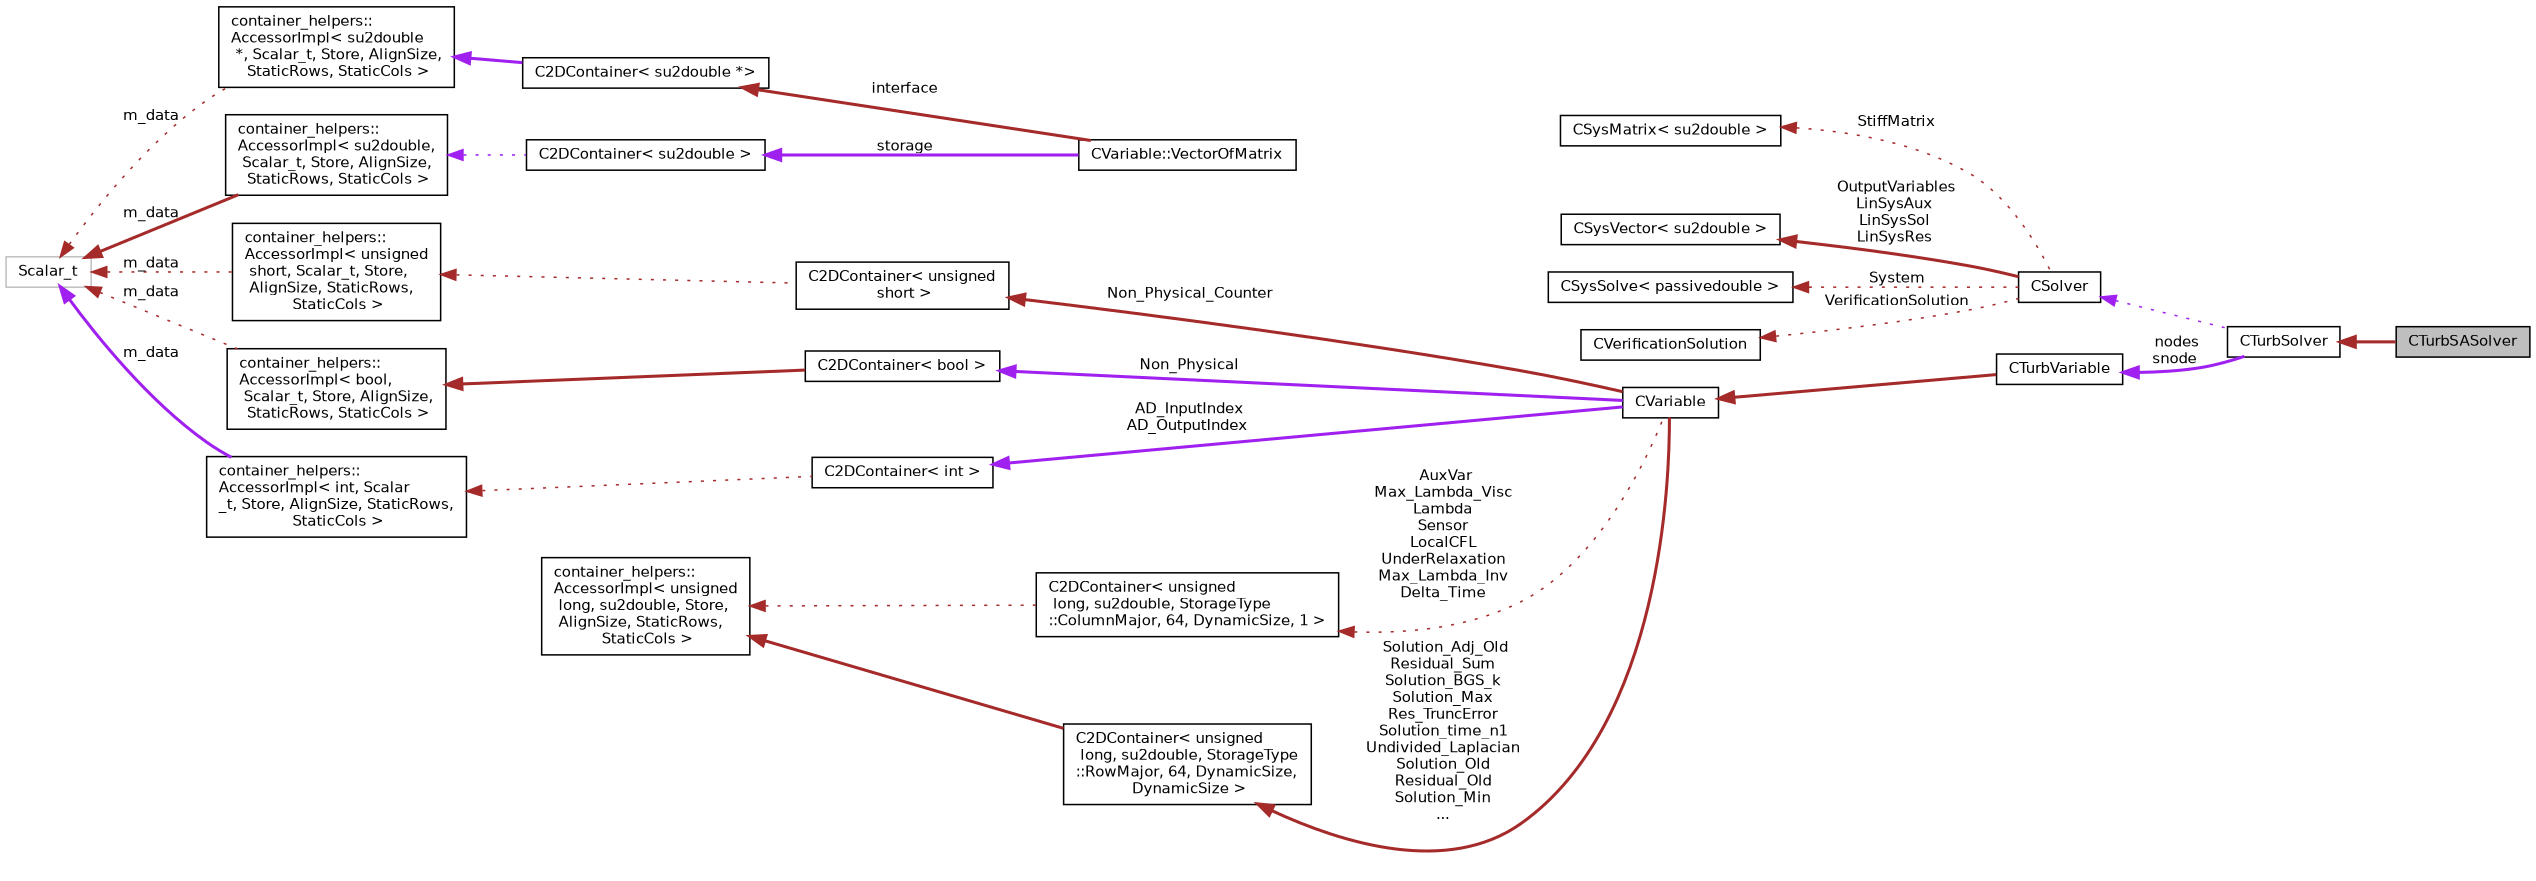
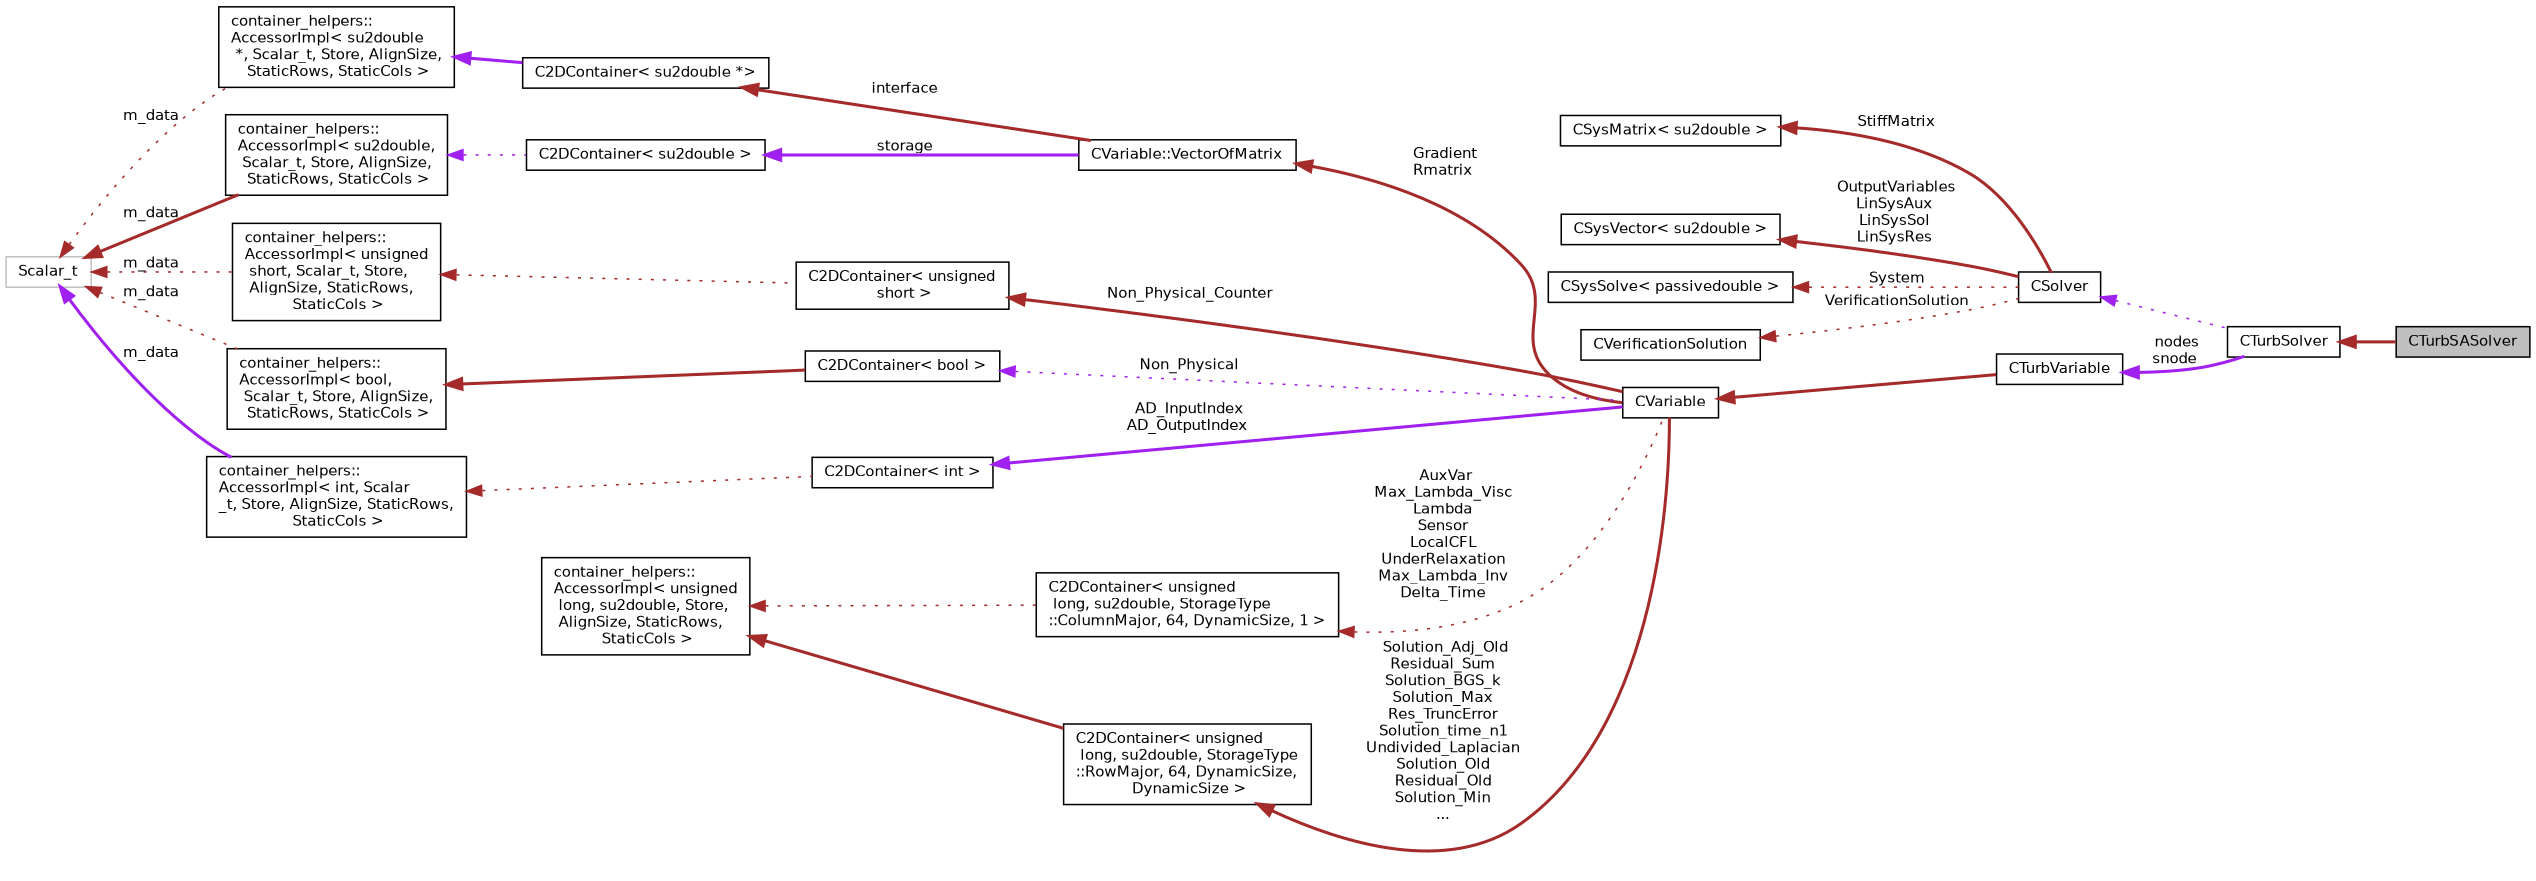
edge "CSolver" -> "CSysMatrix< su2double >": style dotted -> bold
edge "CVariable" -> "CVariable::VectorOfMatrix": added, label "Gradient Rmatrix"
edge "CVariable" -> "C2DContainer< bool >": style bold -> dotted
